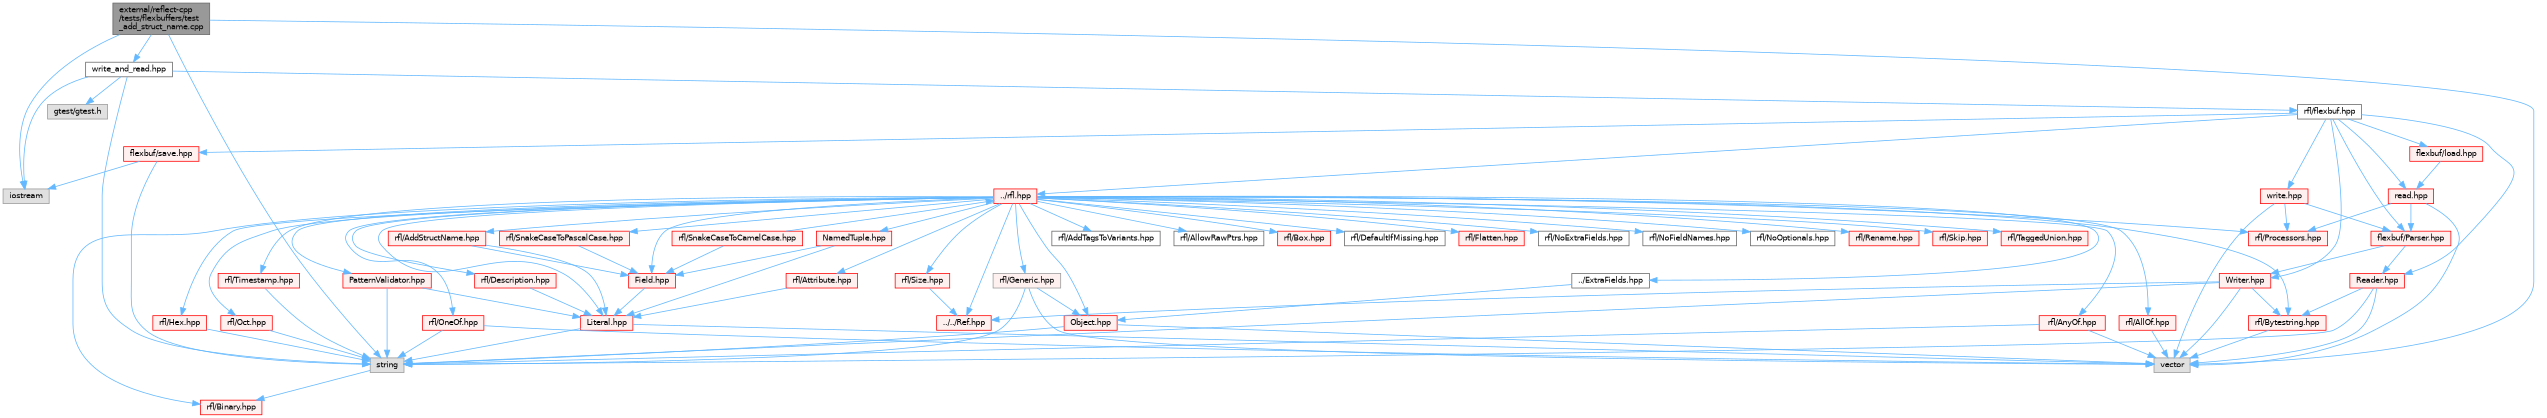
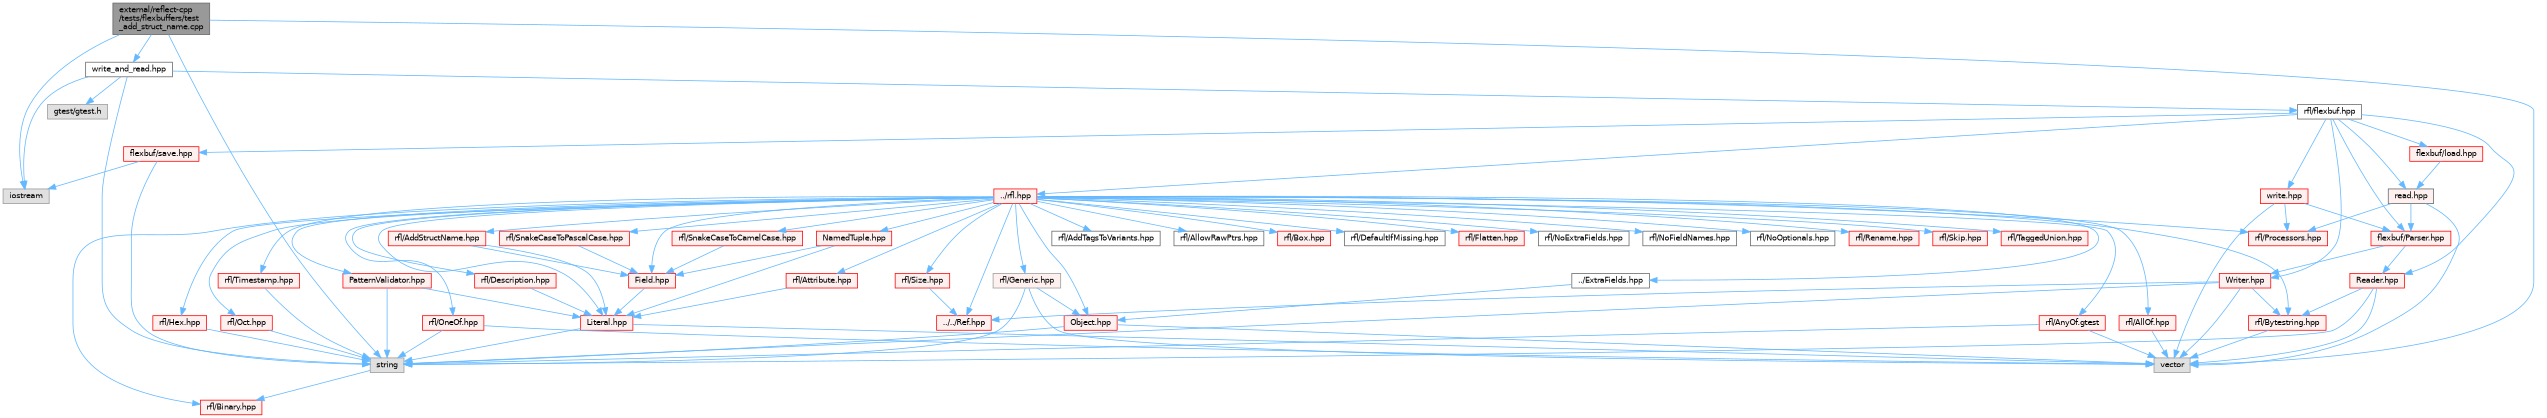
node "read.hpp": color red -> grey40
edge "rfl/SnakeCaseToCamelCase.hpp" -> "../rfl.hpp": reversed
node "rfl/AnyOf.hpp": label "rfl/AnyOf.hpp" -> "rfl/AnyOf.gtest"
